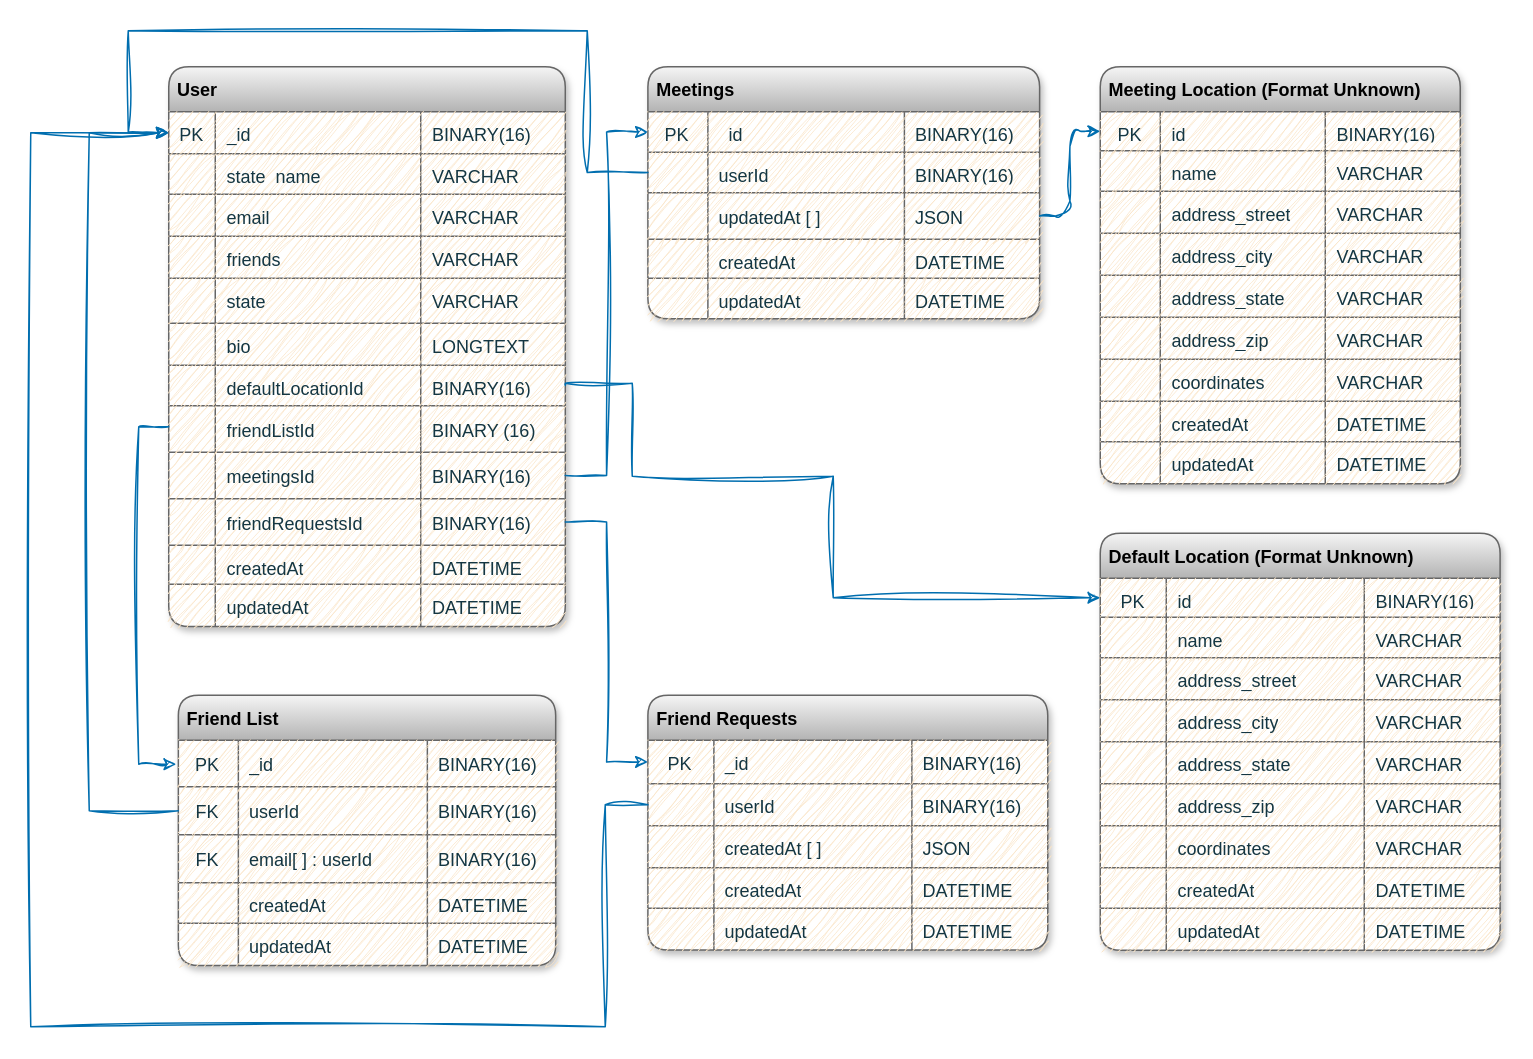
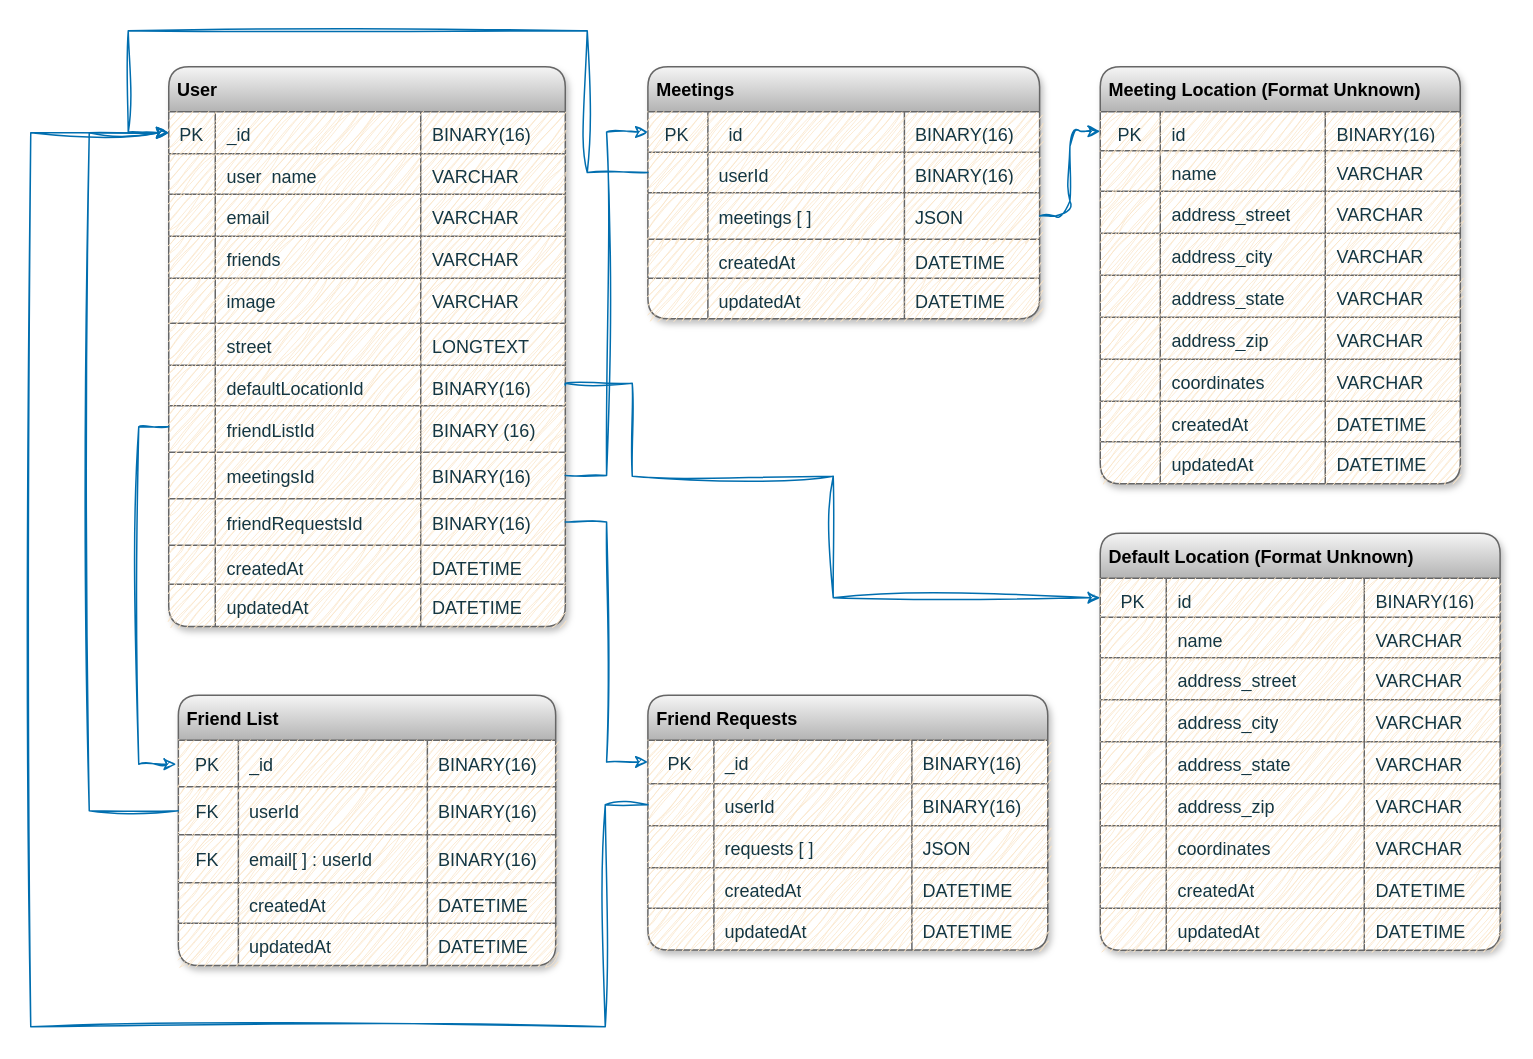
node "state_name": label "state_name" -> "user_name"
node "updatedAt [ ]": label "updatedAt [ ]" -> "meetings [ ]"
node "state": label "state" -> "image"
node "bio": label "bio" -> "street"
node "createdAt [ ]": label "createdAt [ ]" -> "requests [ ]"
